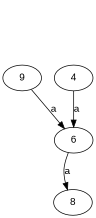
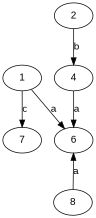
node "2": added
node "9": label "9" -> "1"
node "7": added
edge "6" -> "8": reversed
